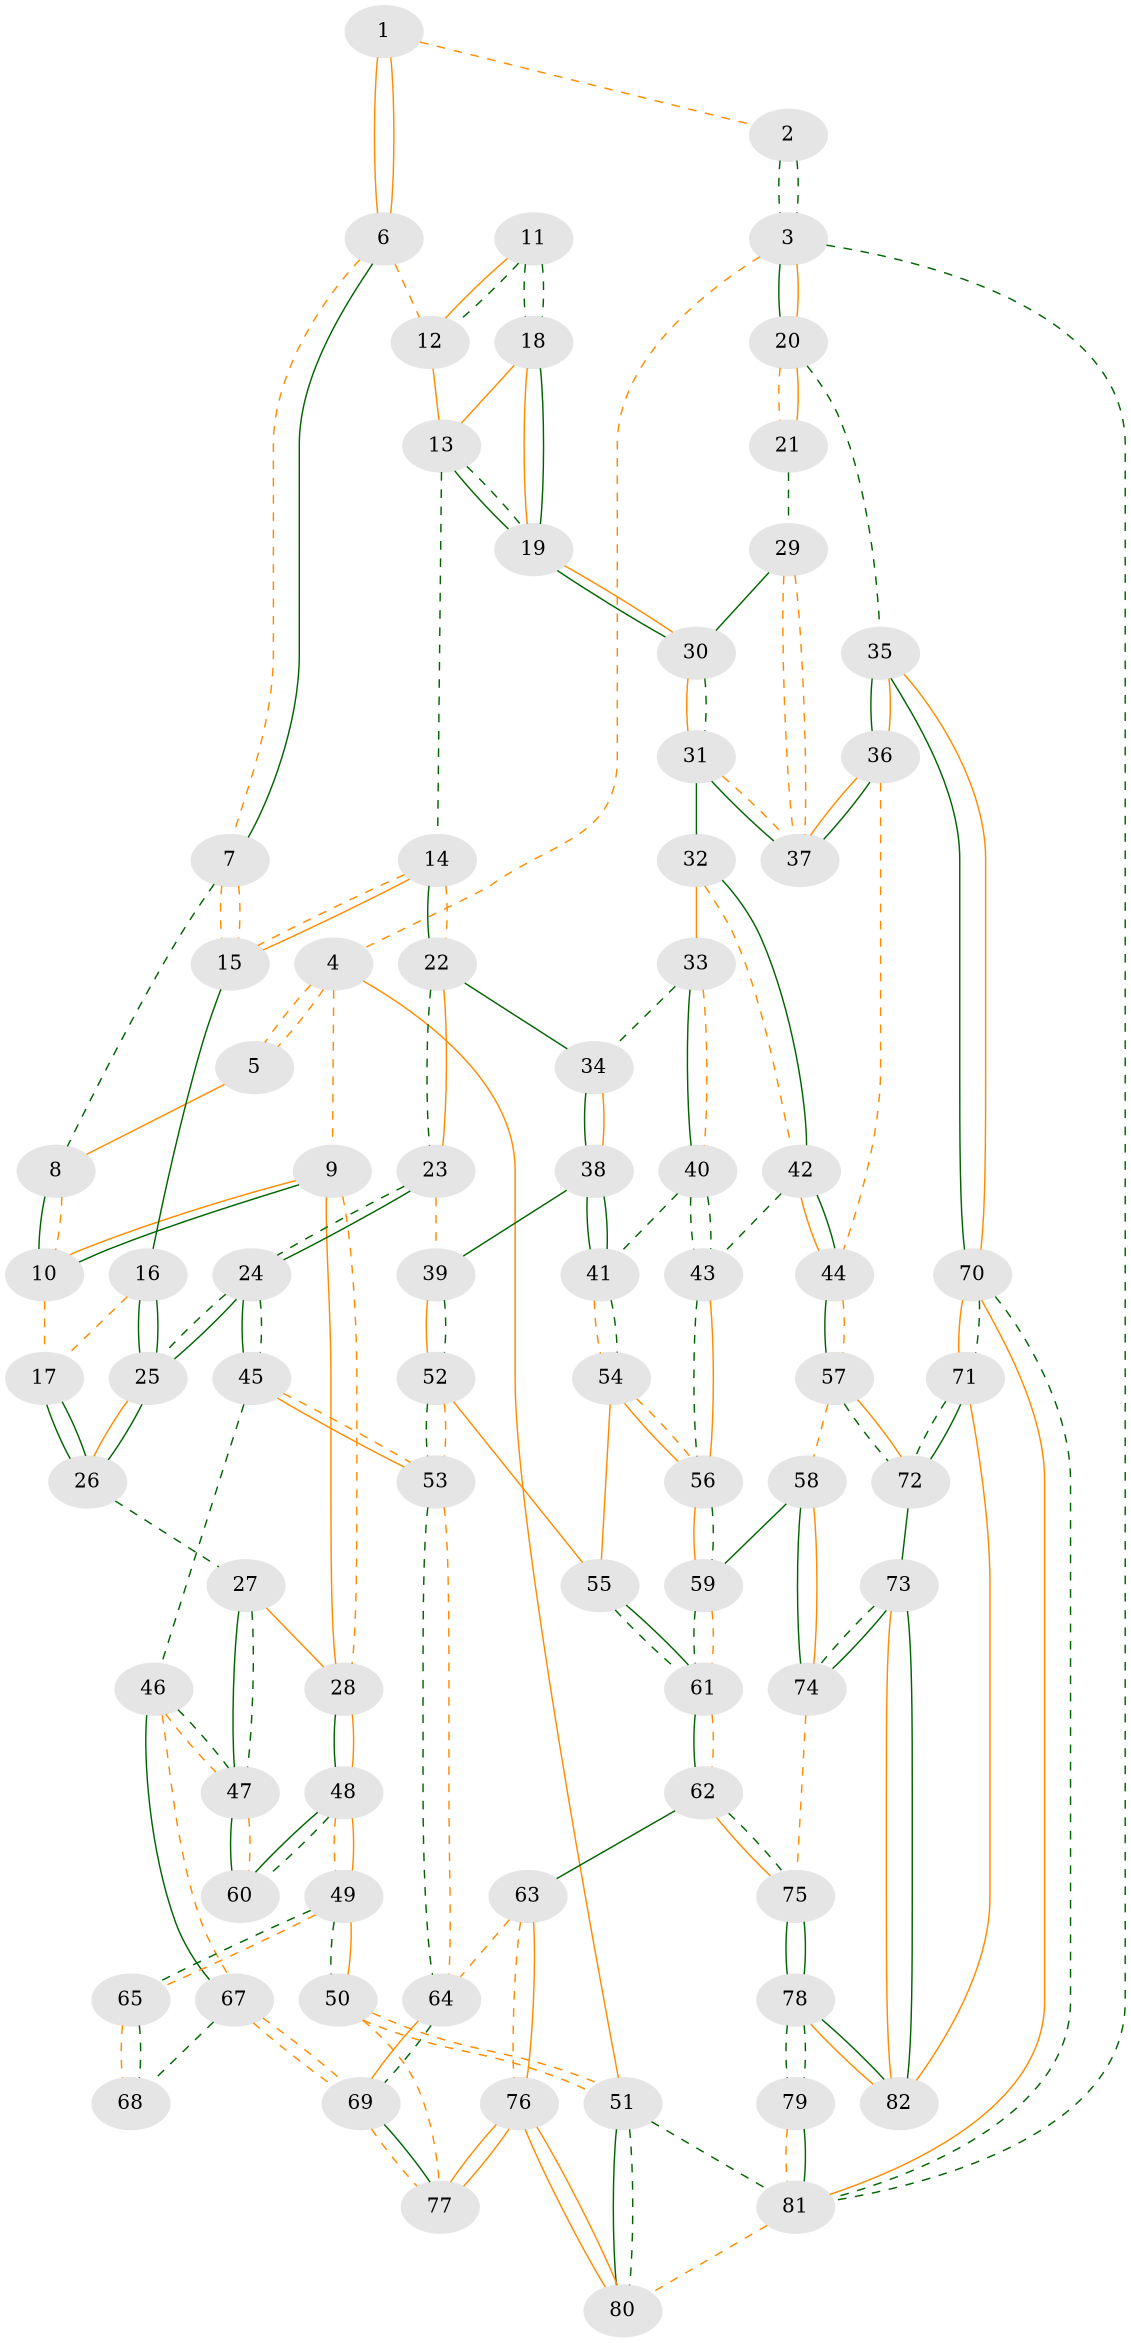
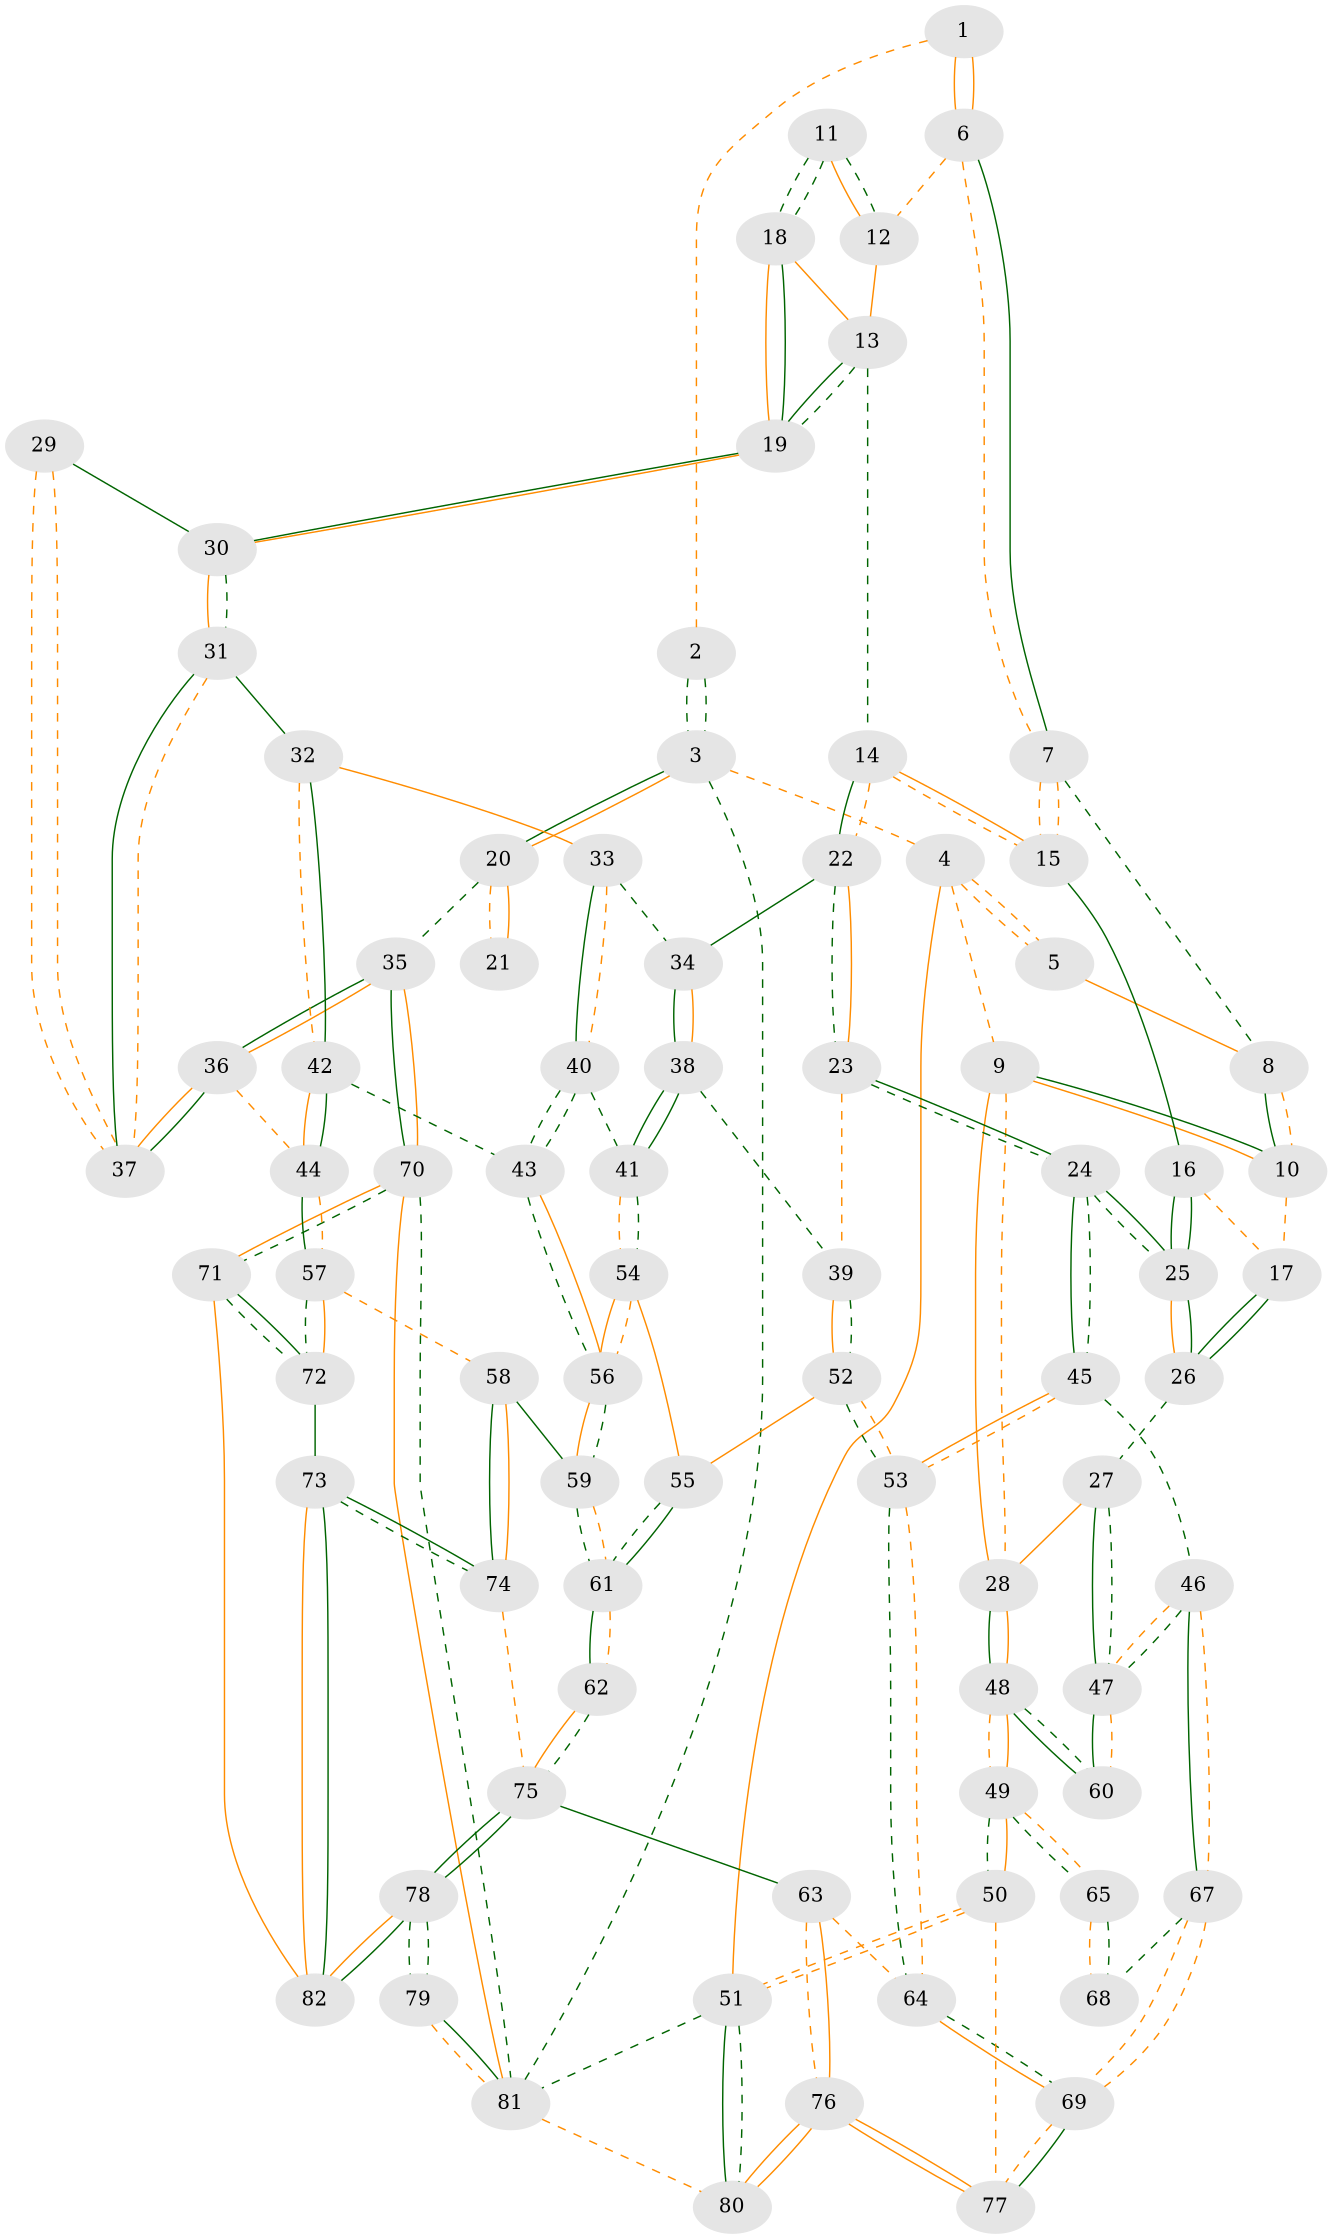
edge "21" -- "29": removed
edge "38" -- "39": style solid -> dashed
edge "62" -- "63": now "75" -- "63"
